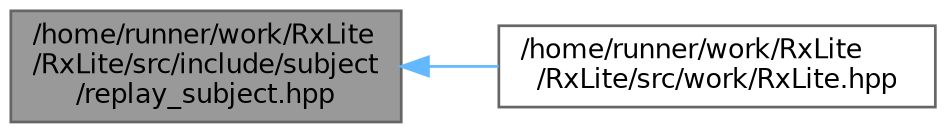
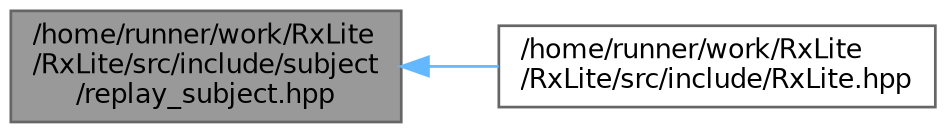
node "/home/runner/work/RxLite /RxLite/src/work/RxLite.hpp": label "/home/runner/work/RxLite /RxLite/src/work/RxLite.hpp" -> "/home/runner/work/RxLite /RxLite/src/include/RxLite.hpp"
